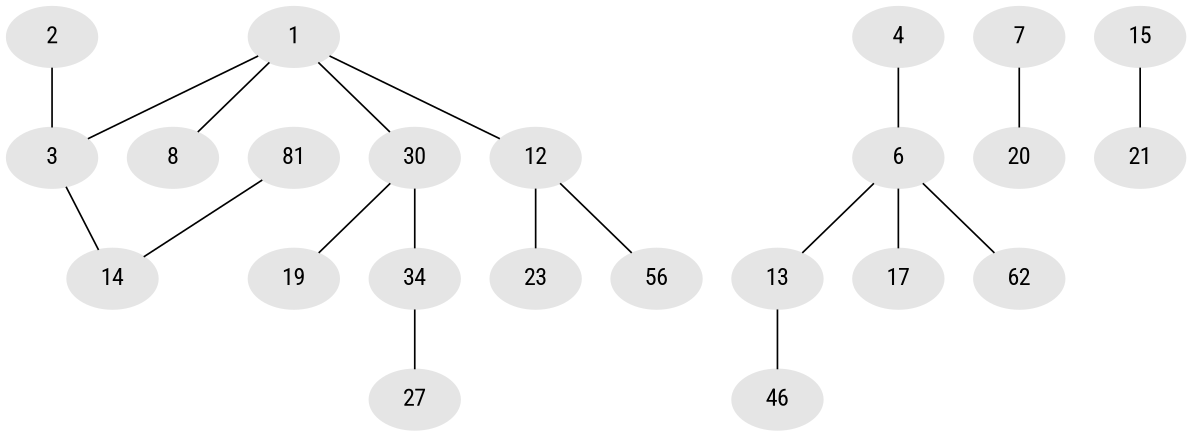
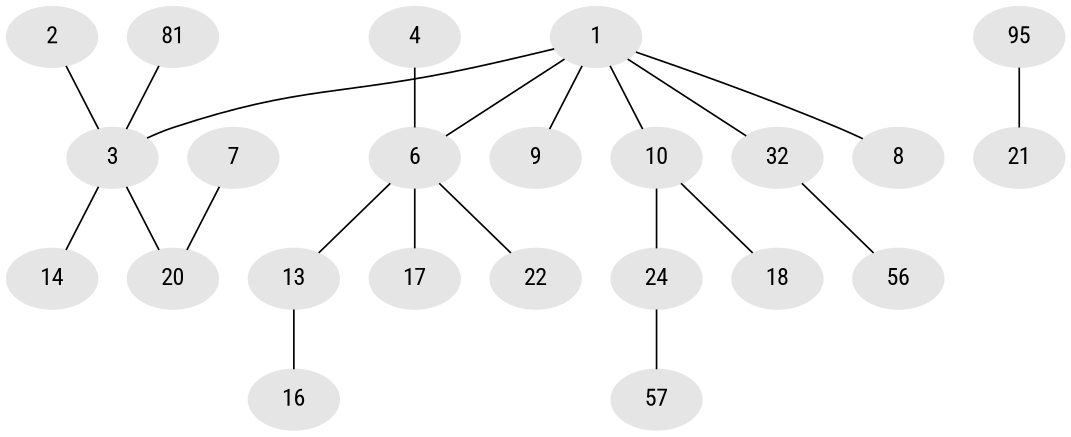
node "15": label "15" -> "95"
edge "1" -- "6": added
node "30": label "30" -> "10"
node "12": label "12" -> "32"
node "9": added
edge "3" -- "20": added
edge "81" -- "14": now "81" -- "3"
node "19": label "19" -> "18"
node "34": label "34" -> "24"
node "23": removed
node "62": label "62" -> "22"
node "27": label "27" -> "57"
node "46": label "46" -> "16"
